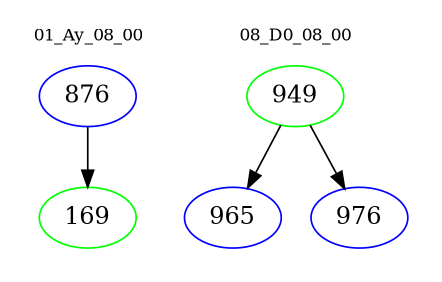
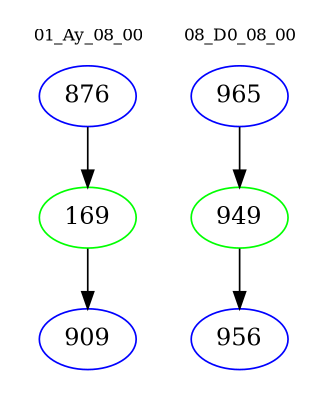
edge "949" -> "965": reversed
node "976": label "976" -> "956"
node "909": added
